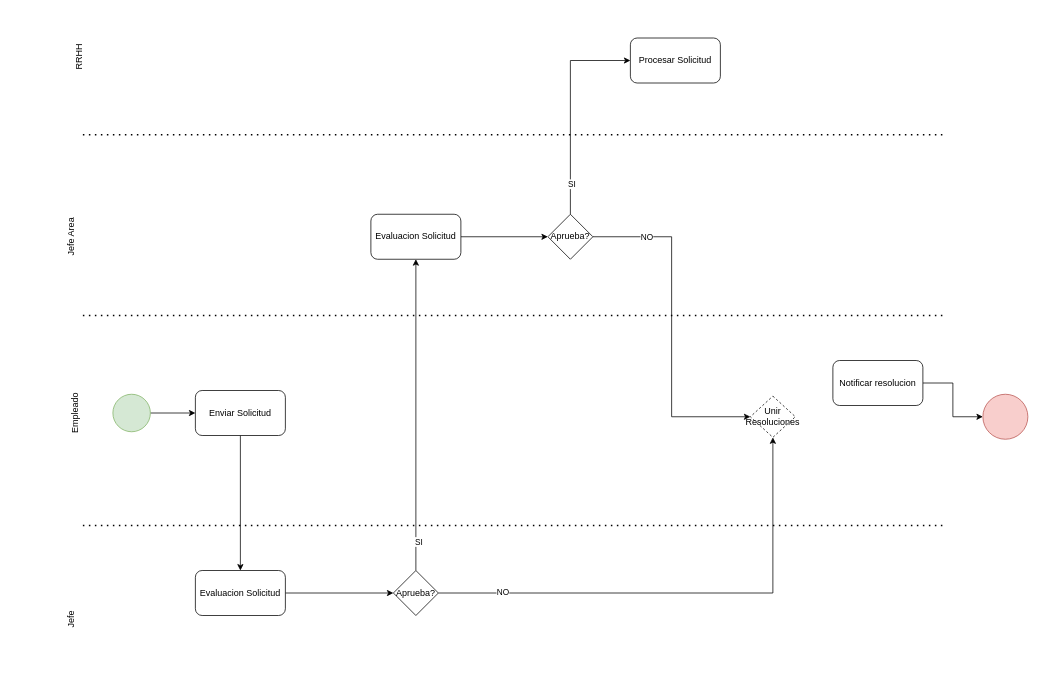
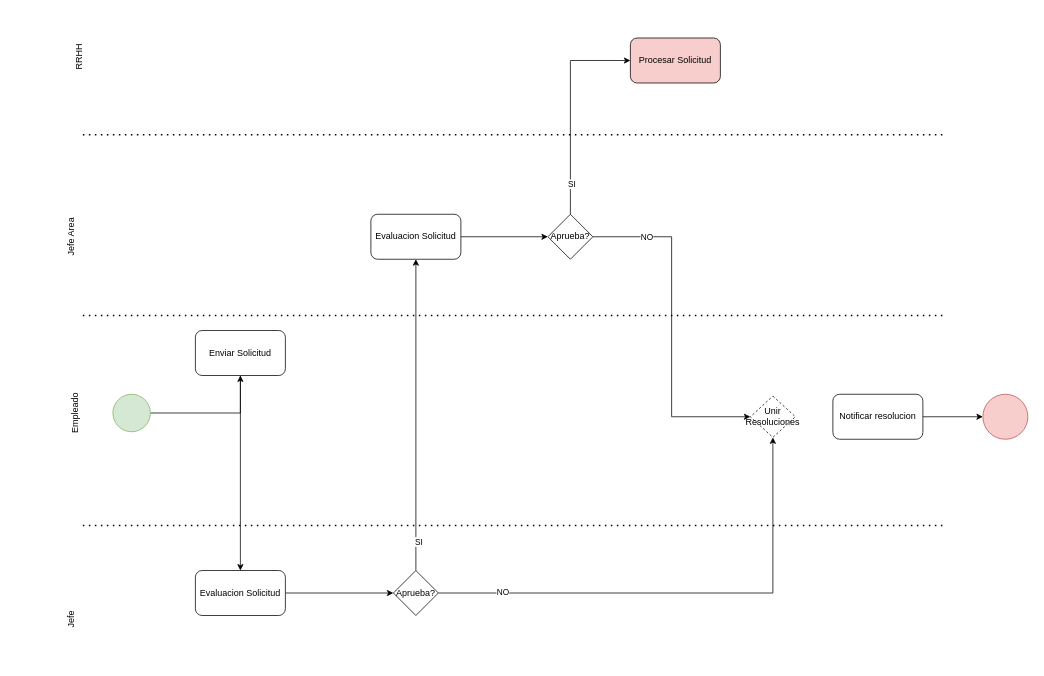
node "Procesar Solicitud": fillcolor #ffffff -> #f8cecc
node "Notificar resolucion": moved (878, 383) -> (878, 417)
node "Enviar Solicitud": moved (240, 413) -> (240, 353)
